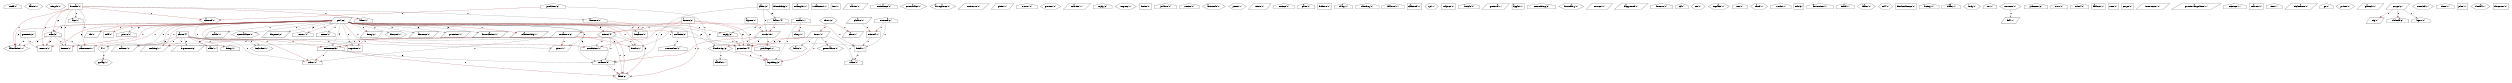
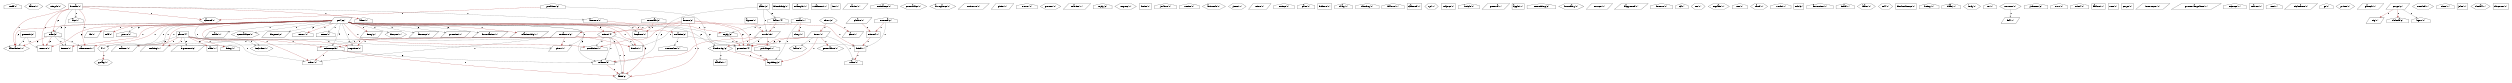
node "messiah(2)": added
